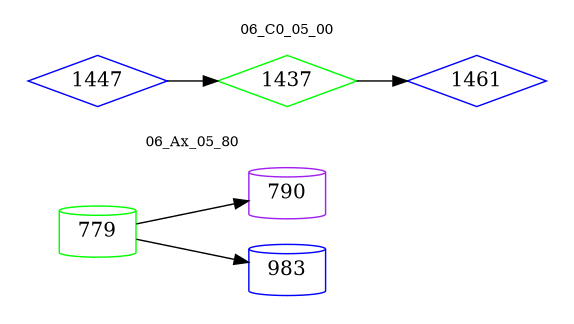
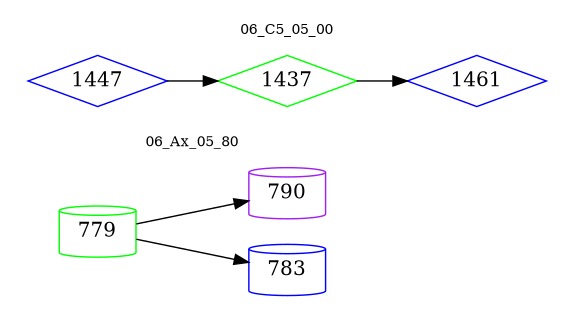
cluster "06_C0_05_00": label "06_C0_05_00" -> "06_C5_05_00"
node "983": label "983" -> "783"
